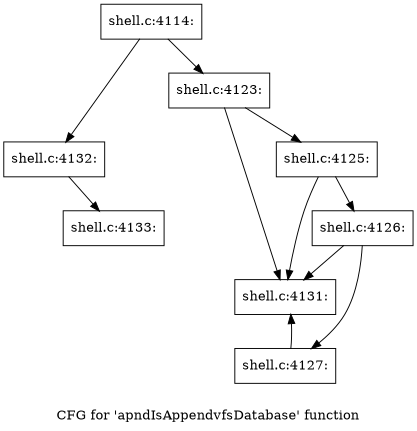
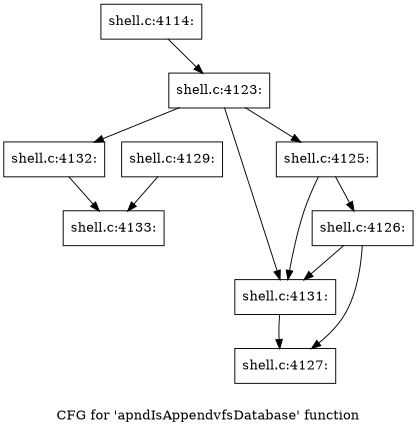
edge "shell.c:4114:" -> "shell.c:4132:": now "shell.c:4123:" -> "shell.c:4132:"
node "shell.c:4129:": added
edge "shell.c:4127:" -> "shell.c:4131:": reversed
